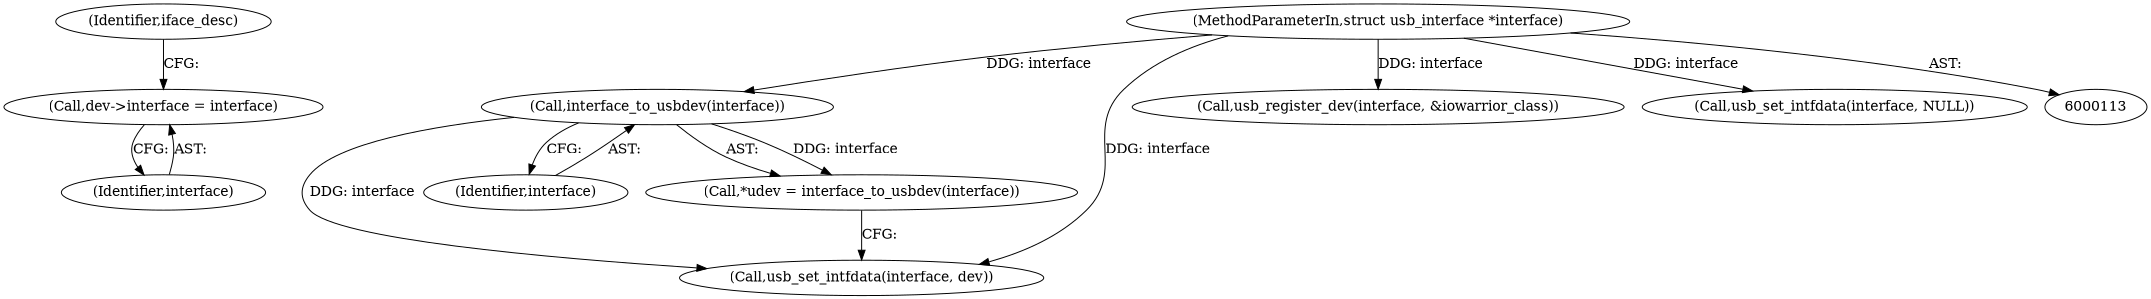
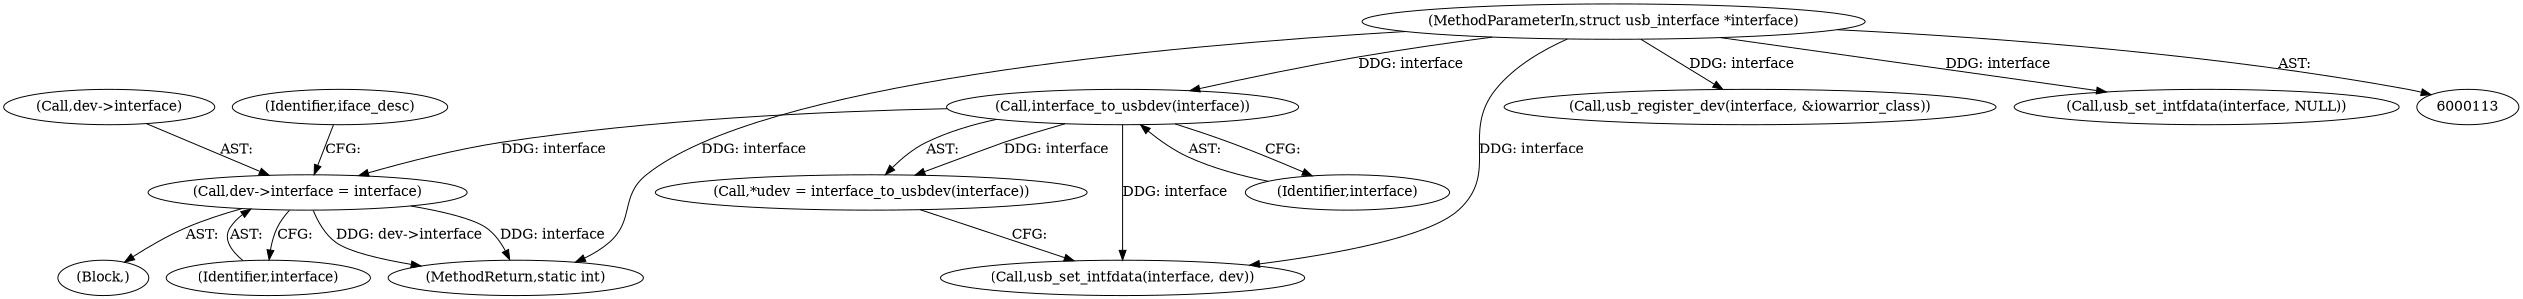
node "(Call,dev->interface)": added
edge "(Call,interface_to_usbdev(interface))" -> "(Call,dev->interface = interface)": added, label "DDG: interface"
node "(Block,)": added
node "(MethodReturn,static int)": added
